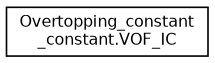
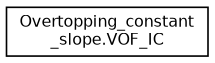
node "Overtopping_constant _constant.VOF_IC": label "Overtopping_constant _constant.VOF_IC" -> "Overtopping_constant _slope.VOF_IC"
